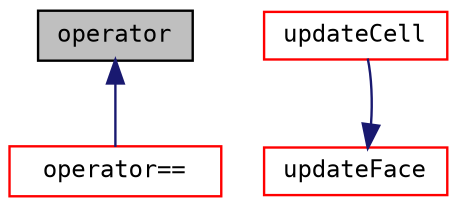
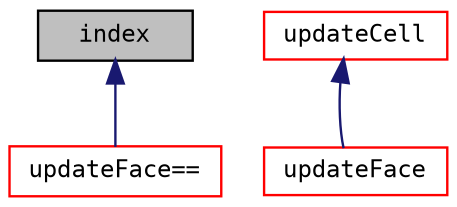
node "operator": label "operator" -> "index"
edge "updateCell" -> "updateFace": reversed
node "operator==": label "operator==" -> "updateFace=="
